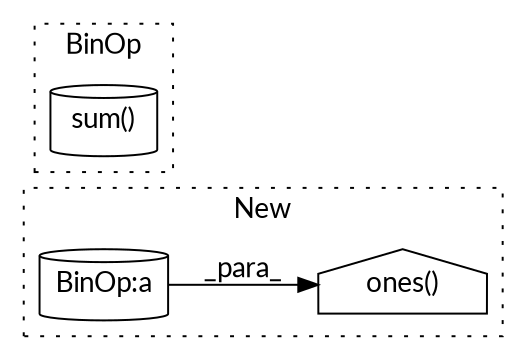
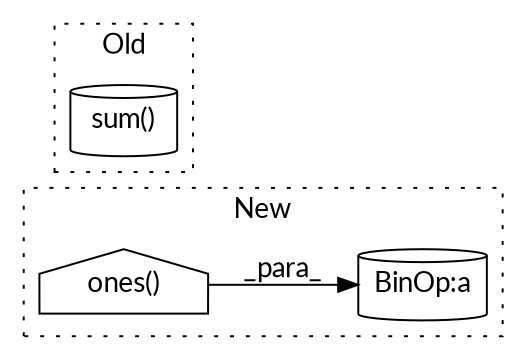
cluster "BinOp": label "BinOp" -> "Old"
edge "BinOp:a" -> "ones()": reversed
